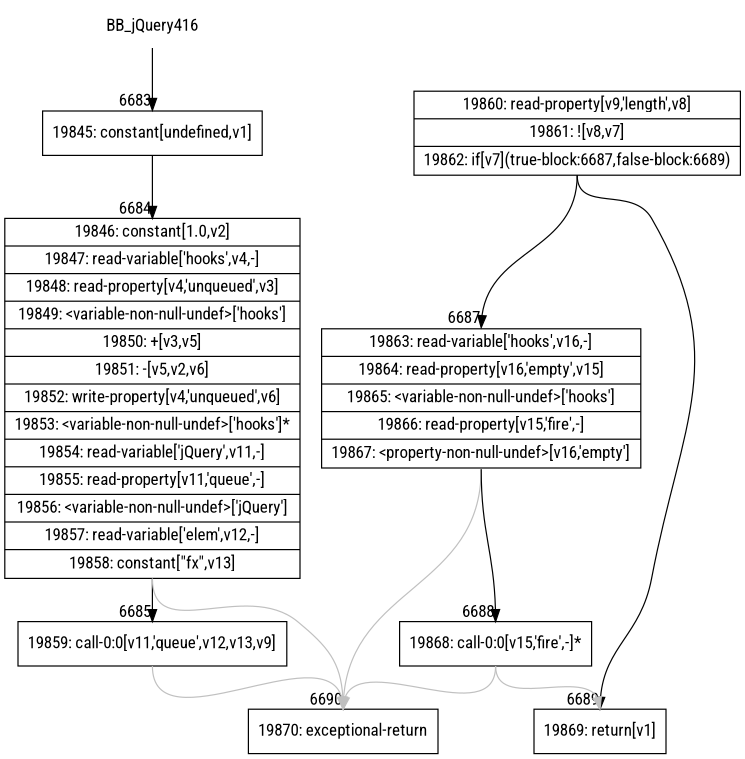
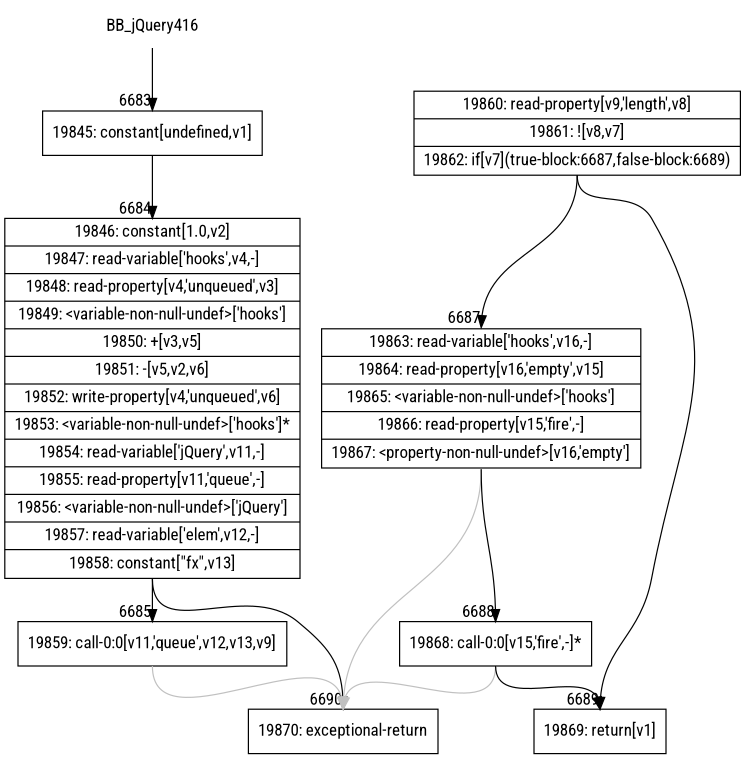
edge "19846: constant[1.0,v2]" -> "19870: exceptional-return": color gray -> black
edge "19868: call-0:0[v15,'fire',-]*" -> "19869: return[v1]": color gray -> black
